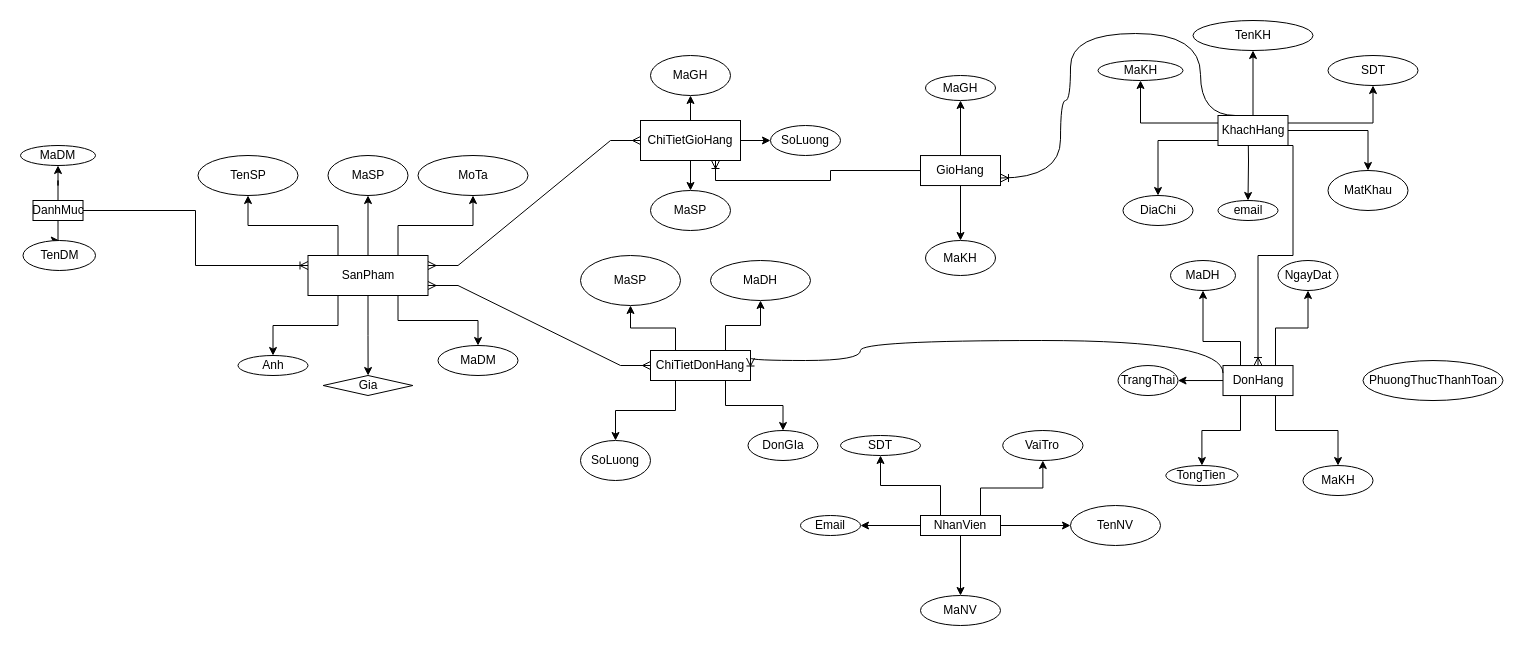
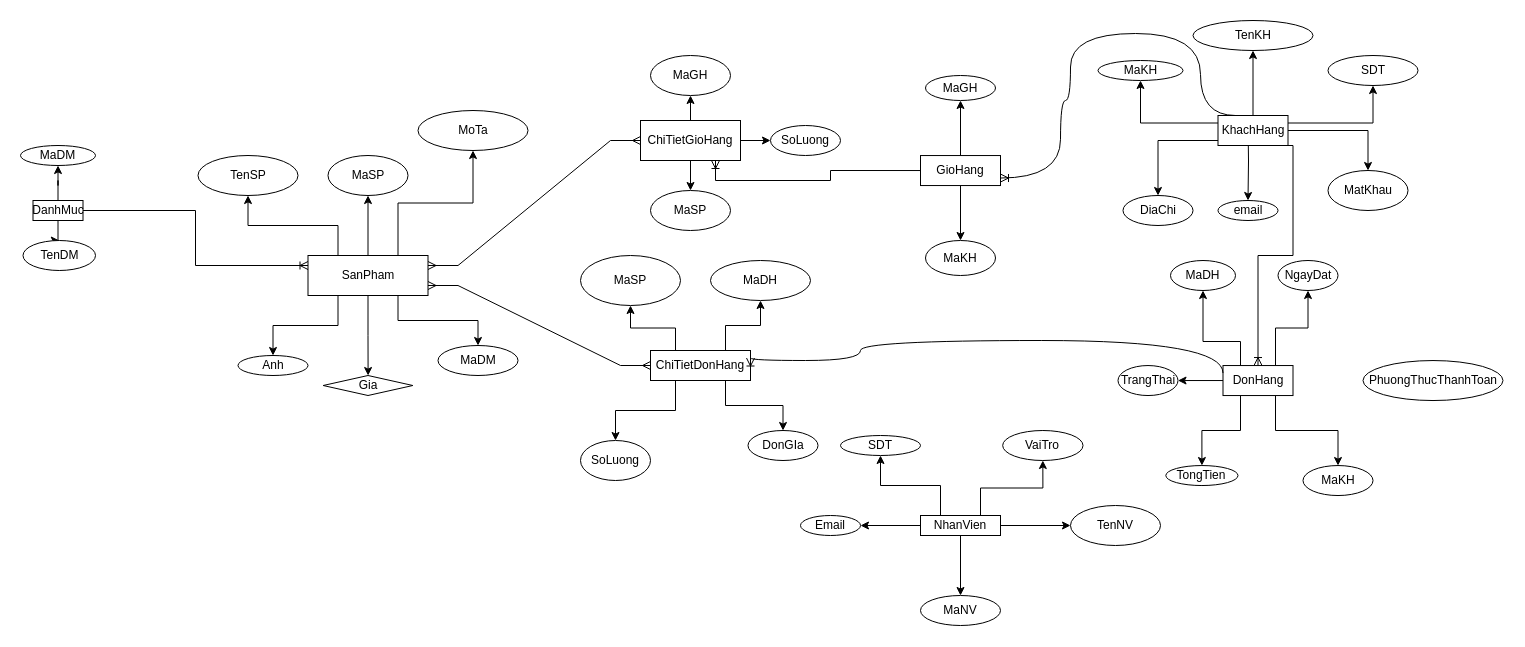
node "MoTa": moved (473, 176) -> (473, 131)
